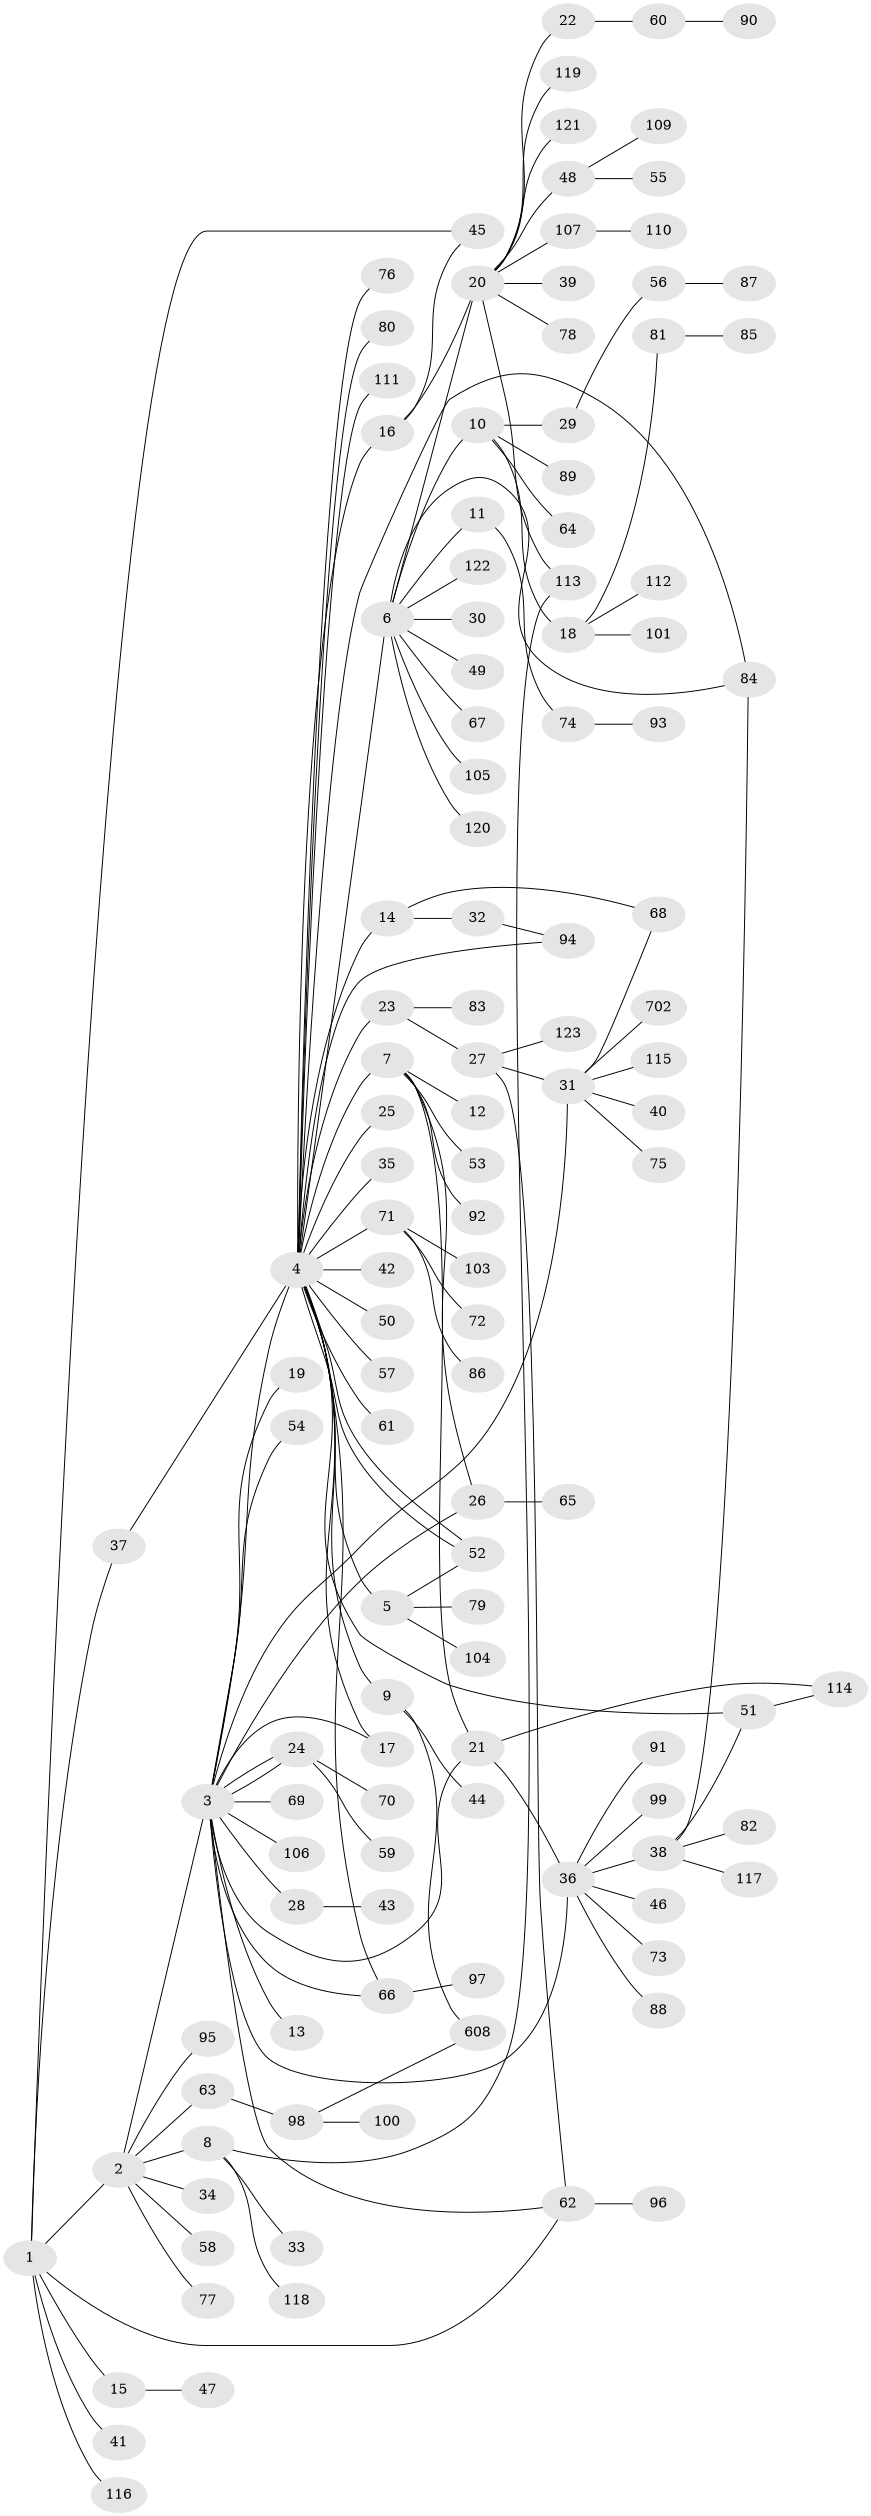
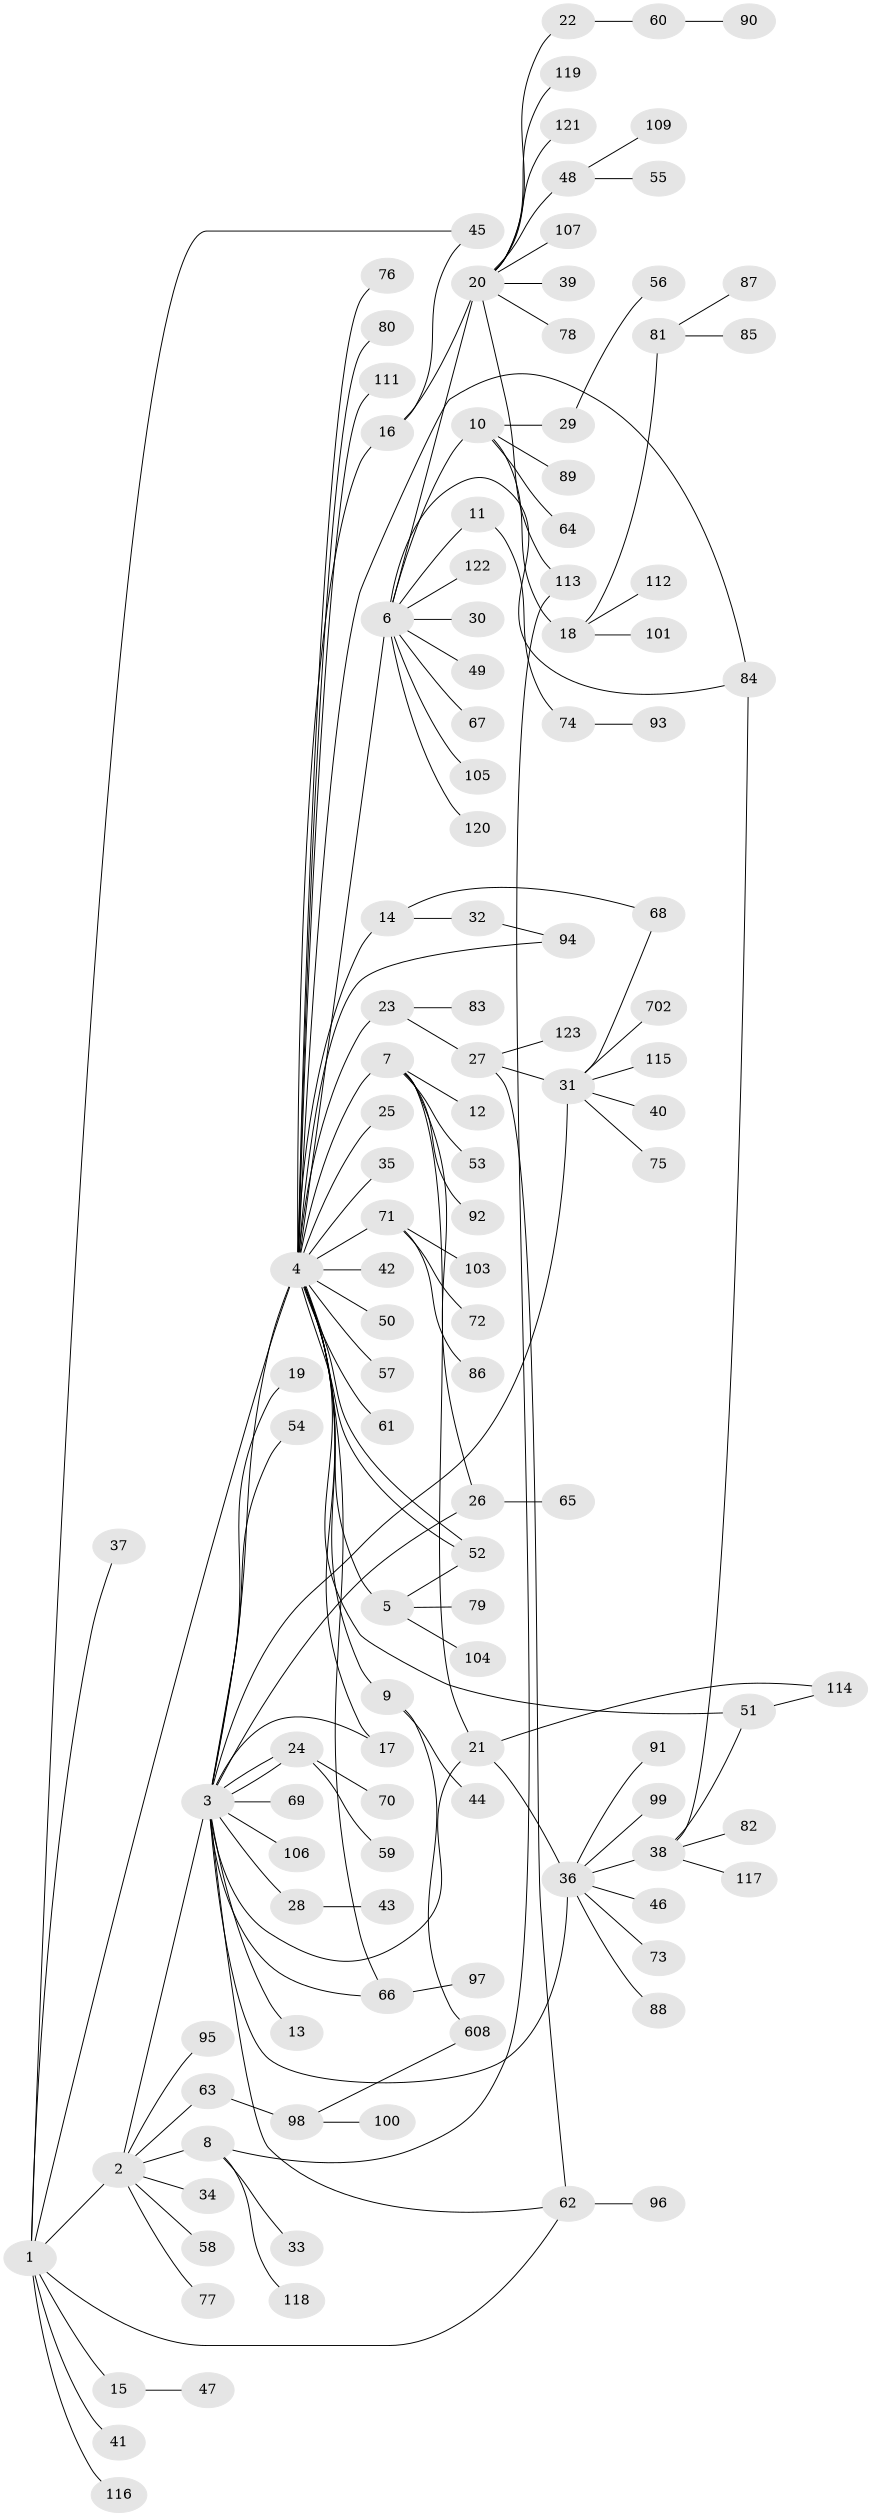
node "110": removed
edge "56" -- "87": now "81" -- "87"
edge "4" -- "37": now "4" -- "1"
